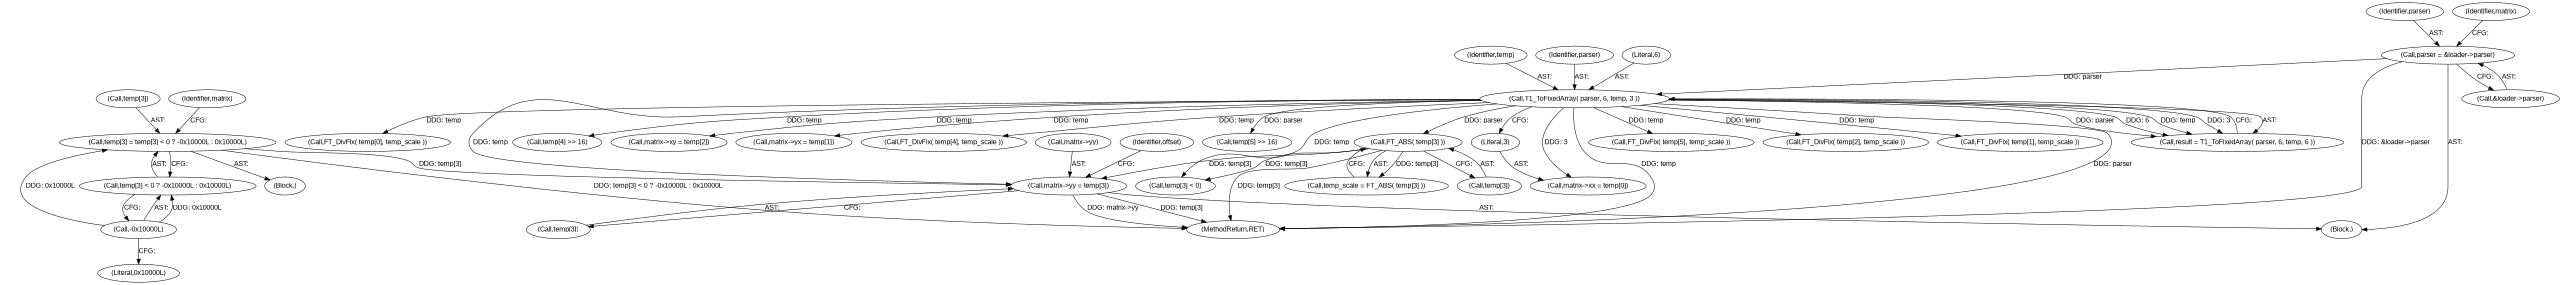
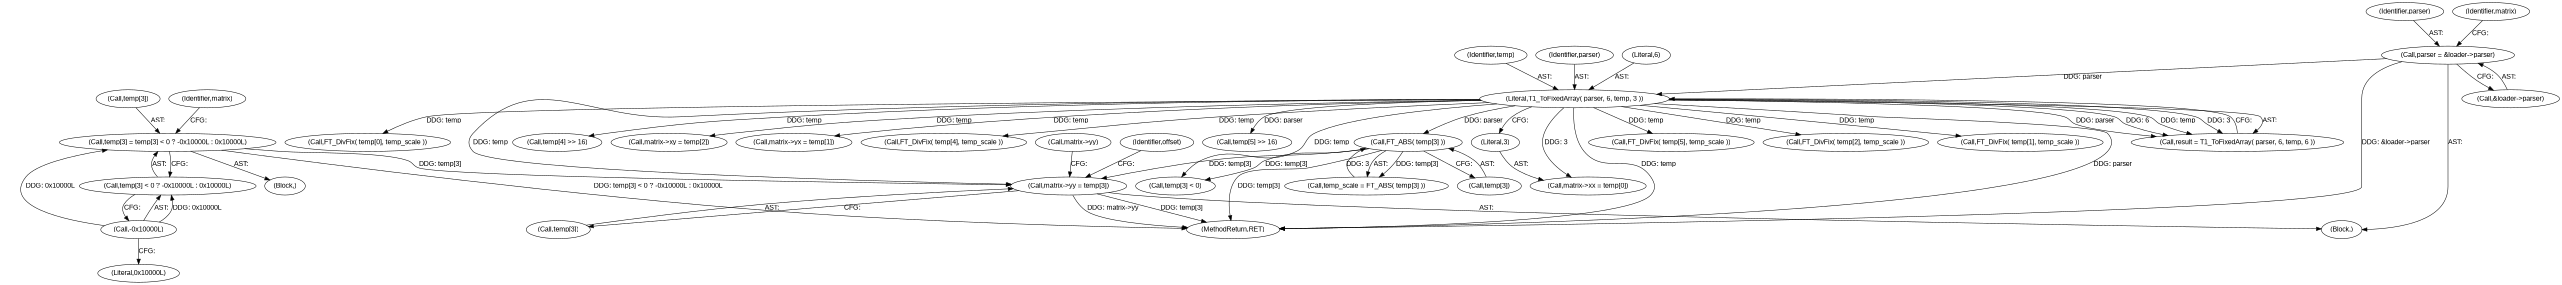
node "(Call,T1_ToFixedArray( parser, 6, temp, 3 ))": label "(Call,T1_ToFixedArray( parser, 6, temp, 3 ))" -> "(Literal,T1_ToFixedArray( parser, 6, temp, 3 ))"
edge "(Call,matrix->yy)" -> "(Call,matrix->yy = temp[3])": label "AST: " -> "CFG: "
edge "(Call,temp_scale = FT_ABS( temp[3] ))" -> "(Call,FT_ABS( temp[3] ))": label "CFG: " -> "DDG: 3"
